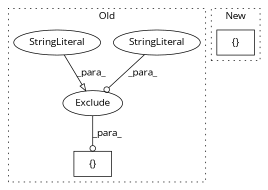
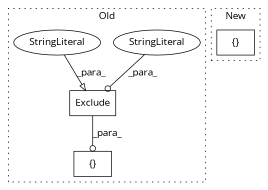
node "Exclude": shape ellipse -> box
